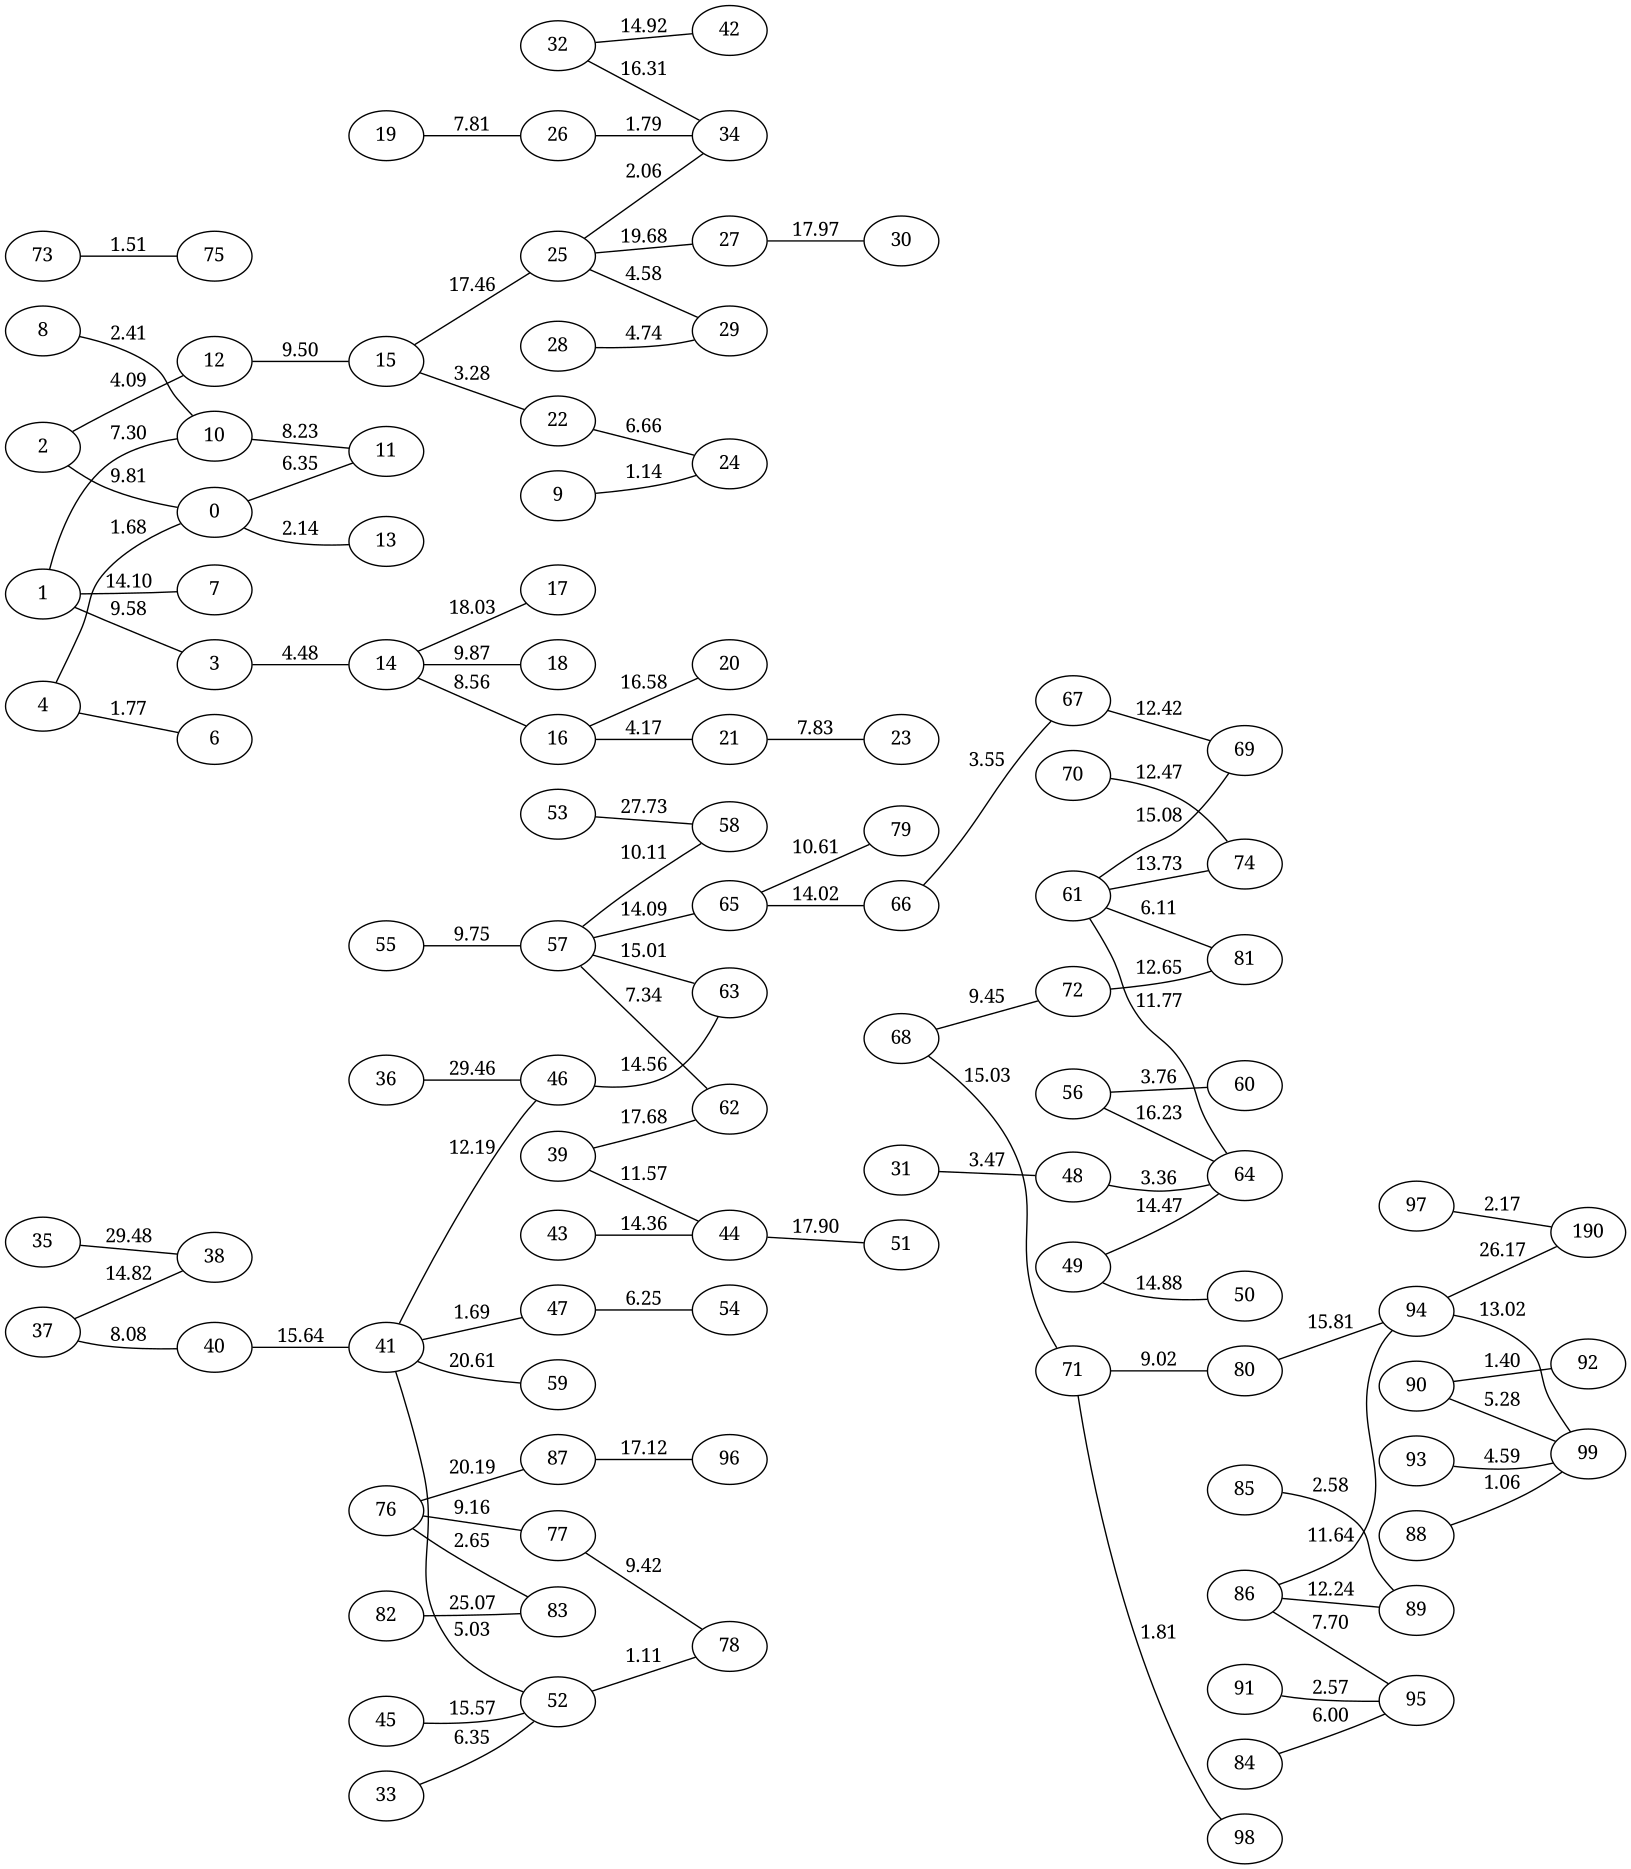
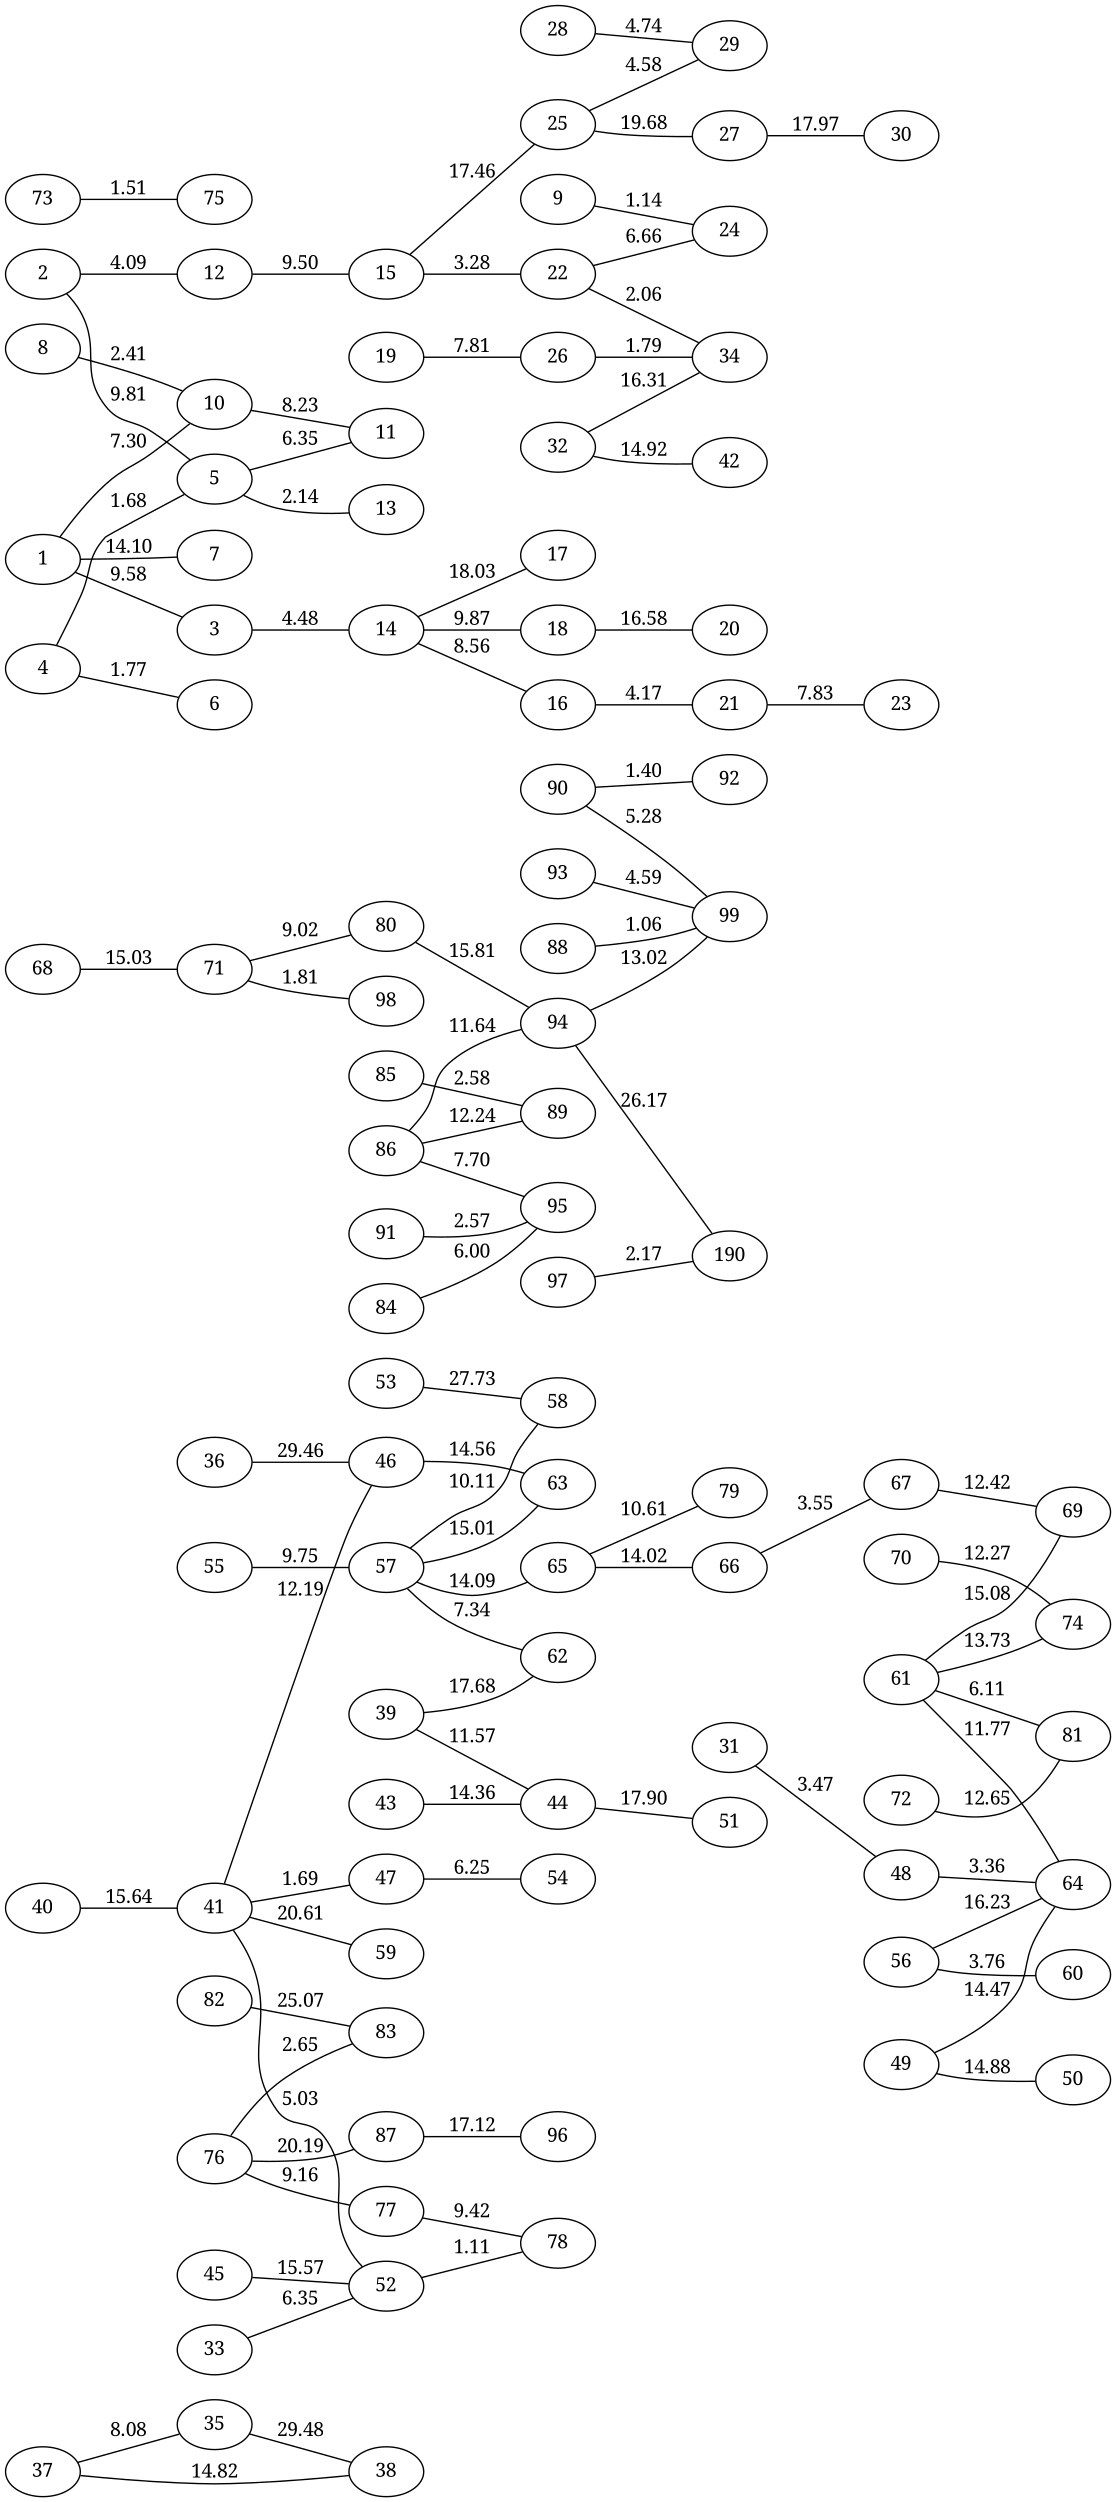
edge "34" -- "25": now "34" -- "22"
node "0": label "0" -> "5"
edge "20" -- "16": now "20" -- "18"
edge "70" -- "74": label "12.47" -> "12.27"
edge "72" -- "68": removed, label "9.45"
edge "37" -- "40": now "37" -- "35"
